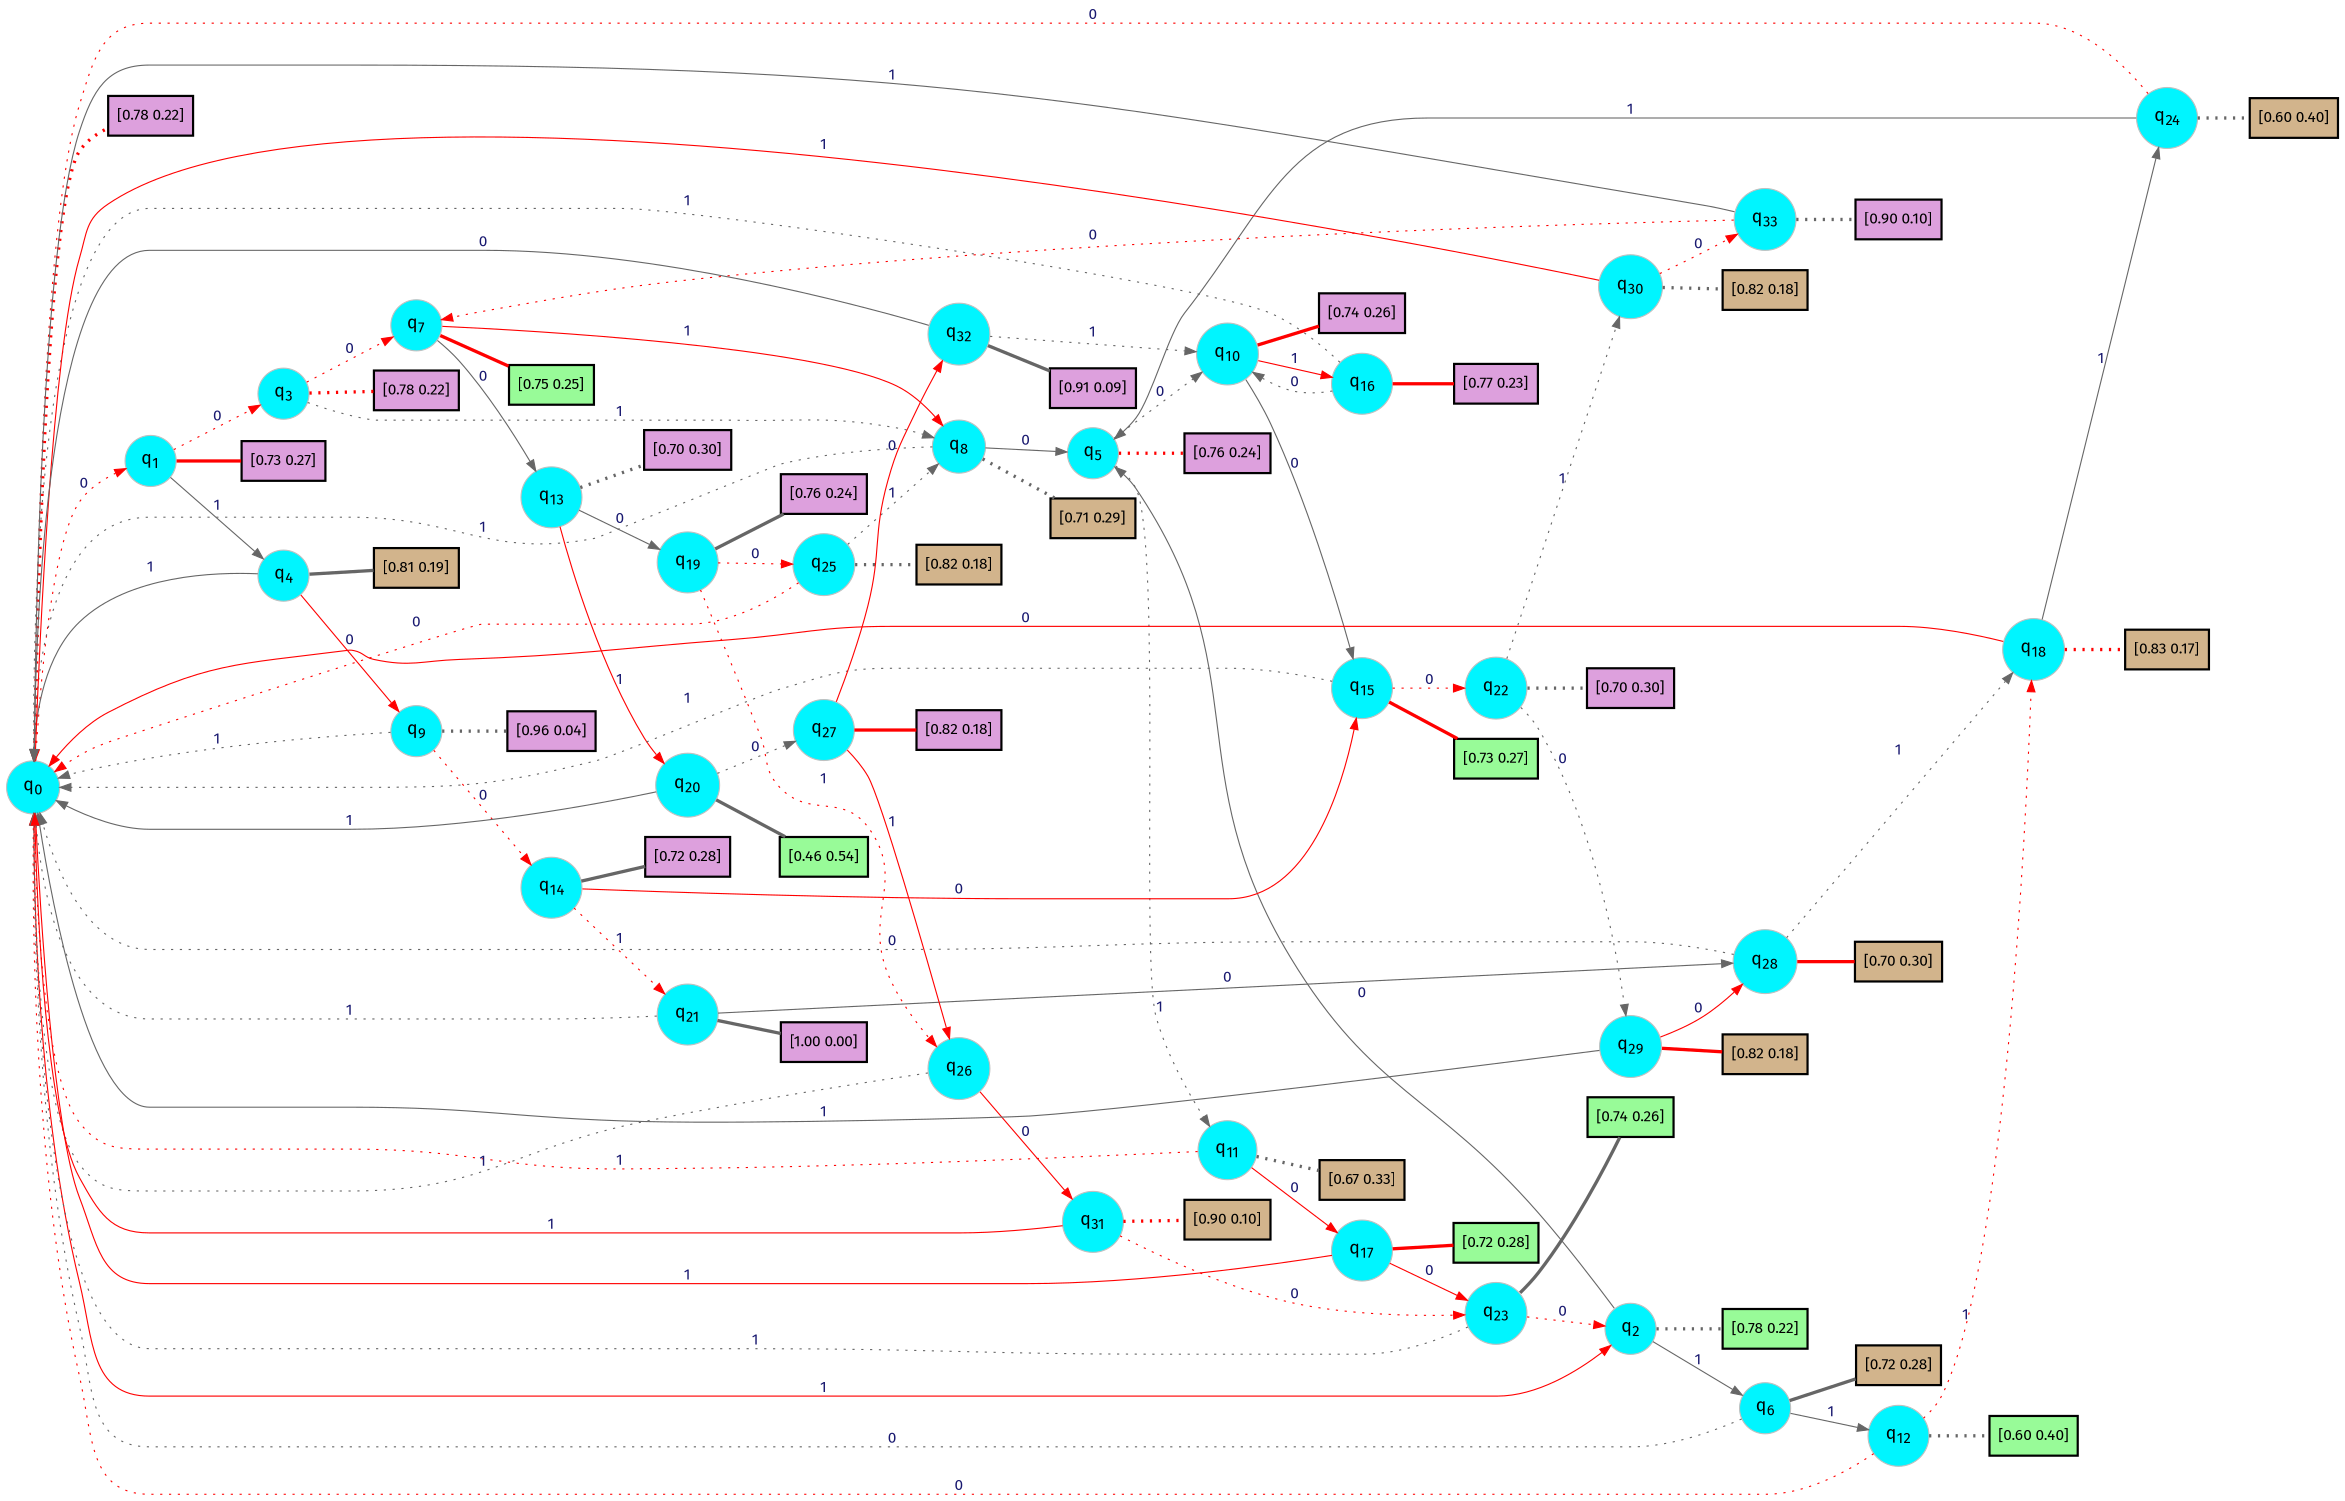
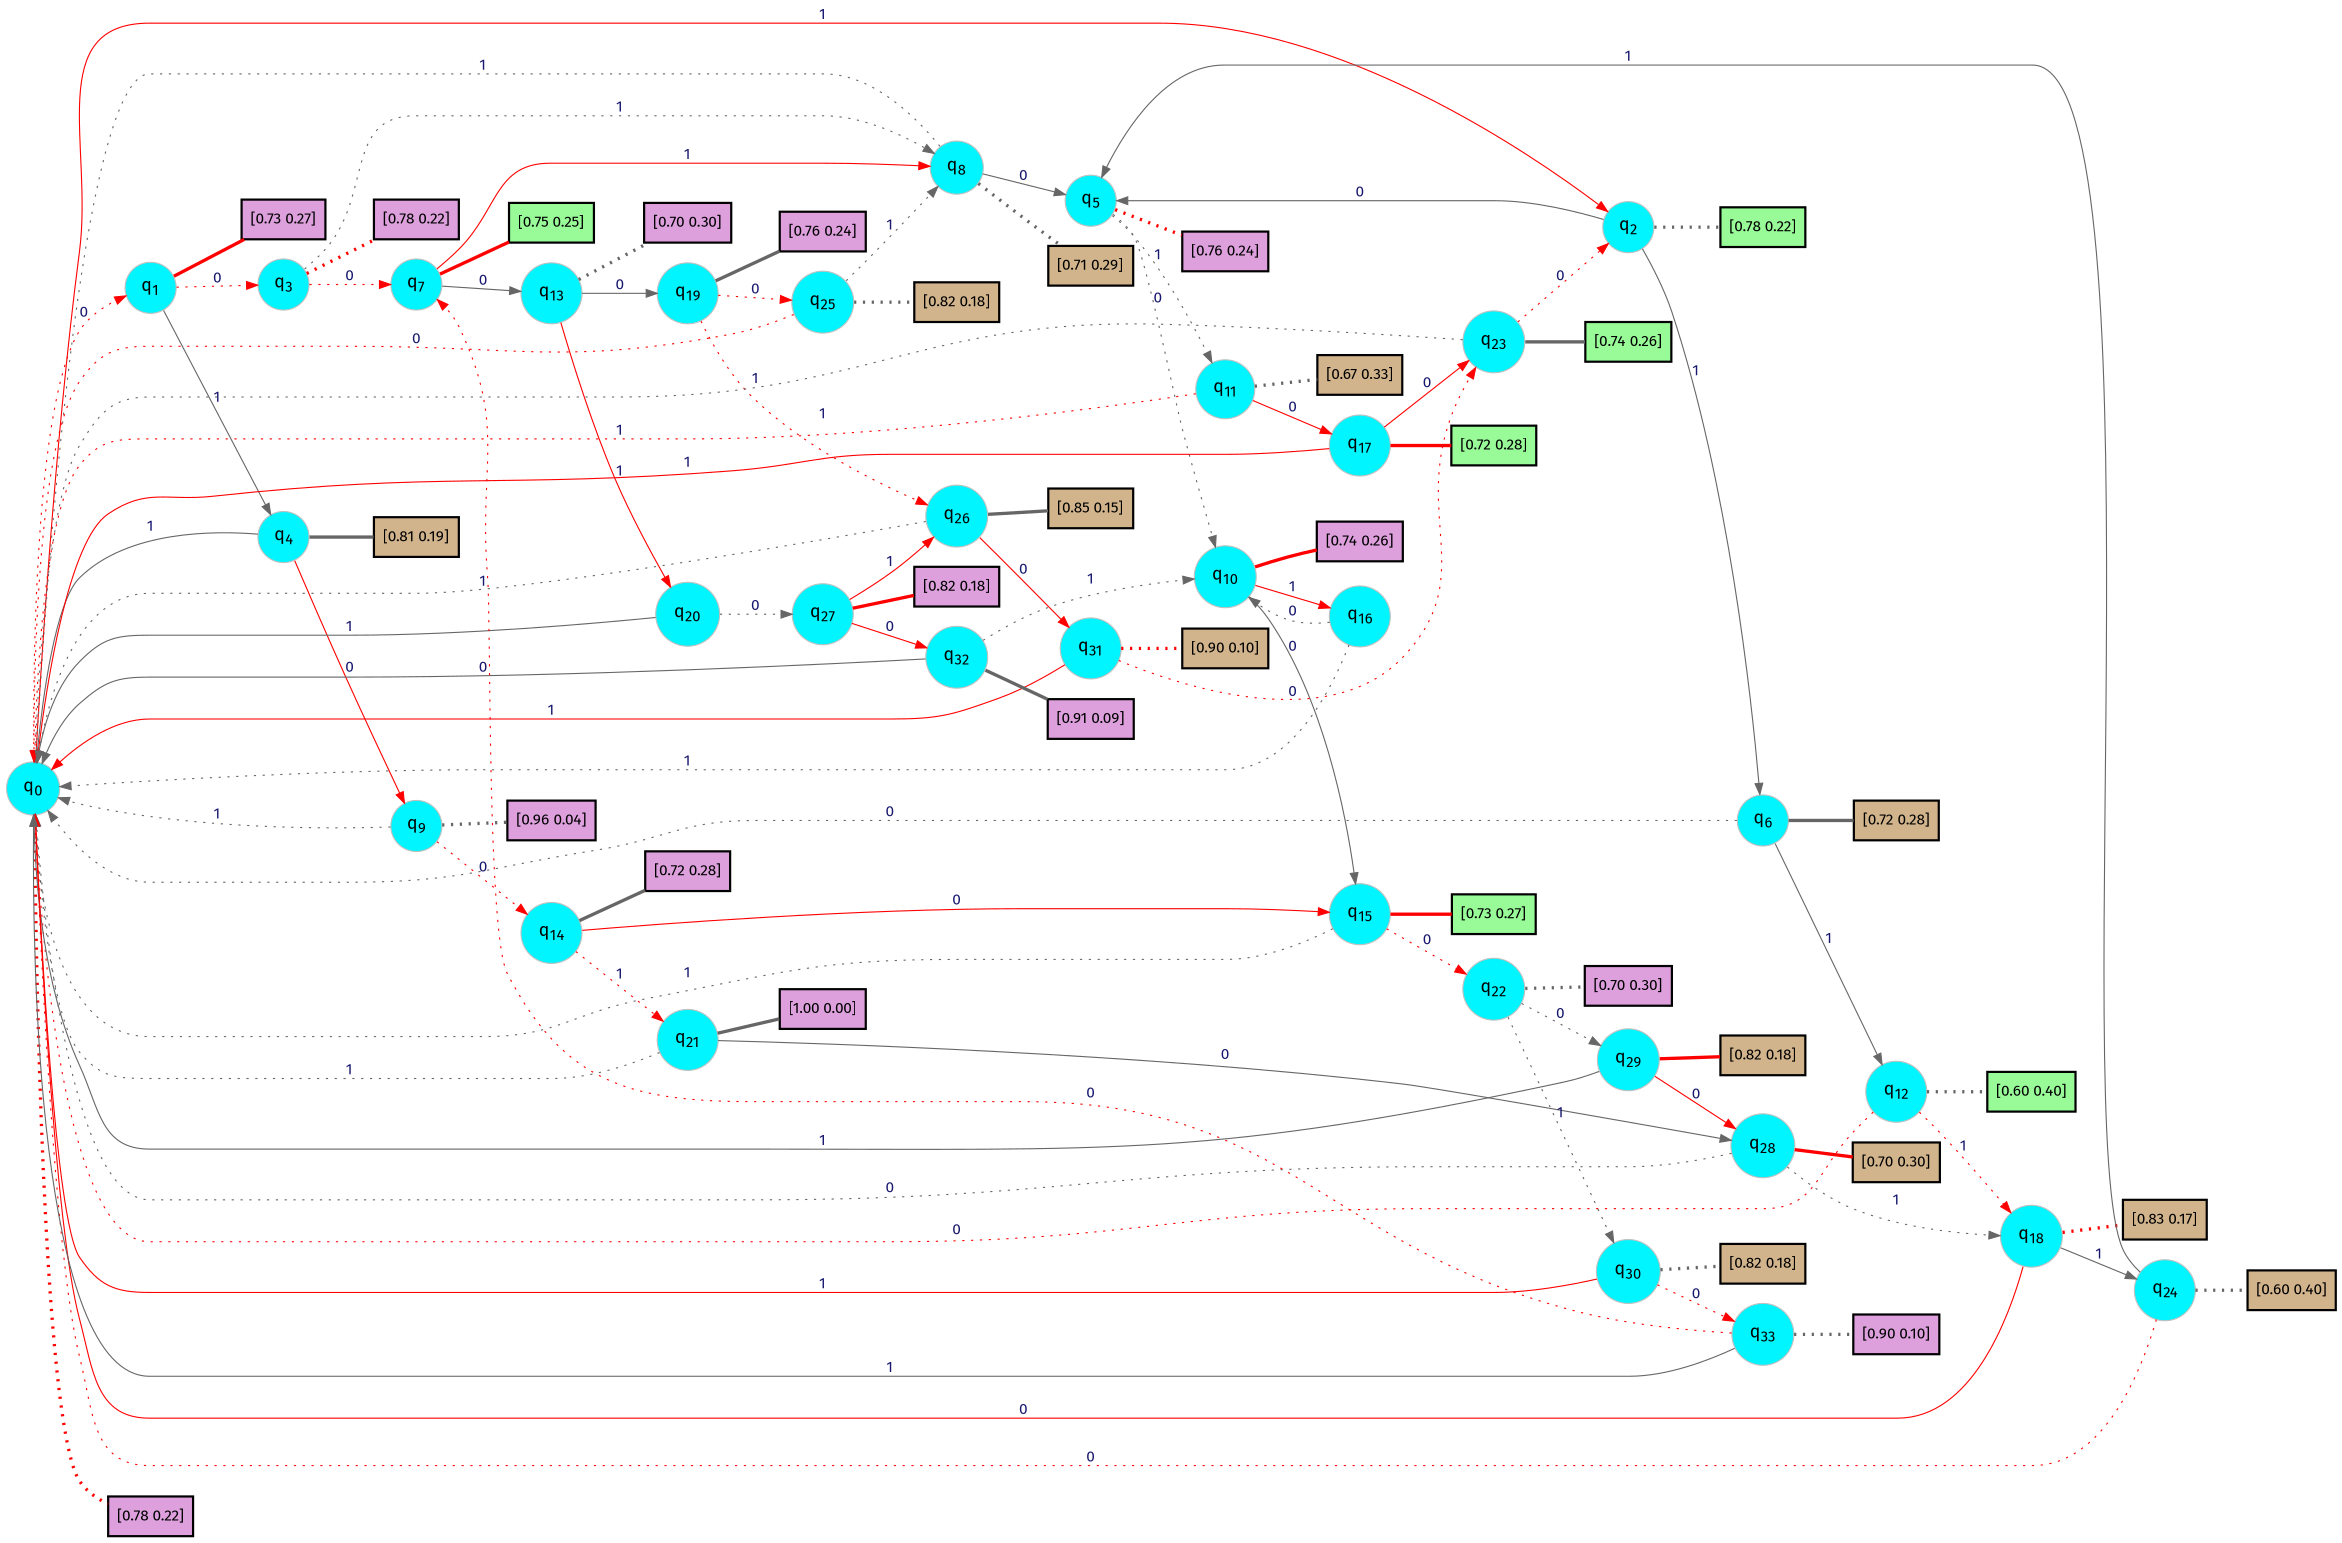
node "[0.77 0.23]": removed
node "[0.85 0.15]": added
node "[0.46 0.54]": removed
